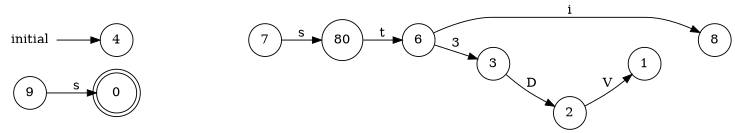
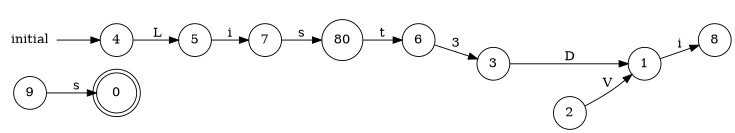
edge "6" -> "8": now "1" -> "8"
node "5": added
edge "3" -> "2": now "3" -> "1"
